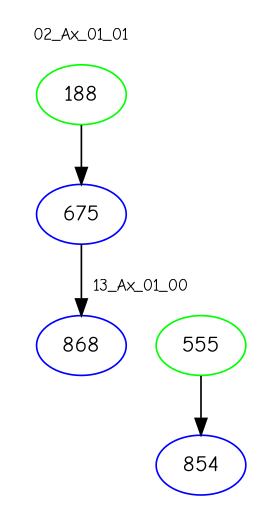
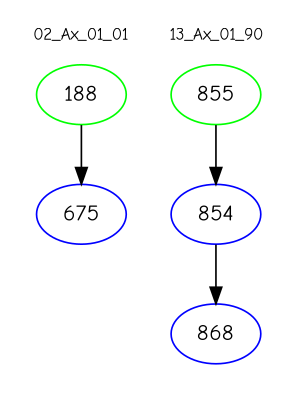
edge "675" -> "868": now "854" -> "868"
cluster "13_Ax_01_00": label "13_Ax_01_00" -> "13_Ax_01_90"
node "555": label "555" -> "855"
